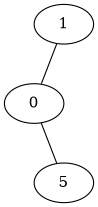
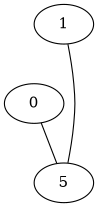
edge "1" -- "0": now "1" -- "5"
